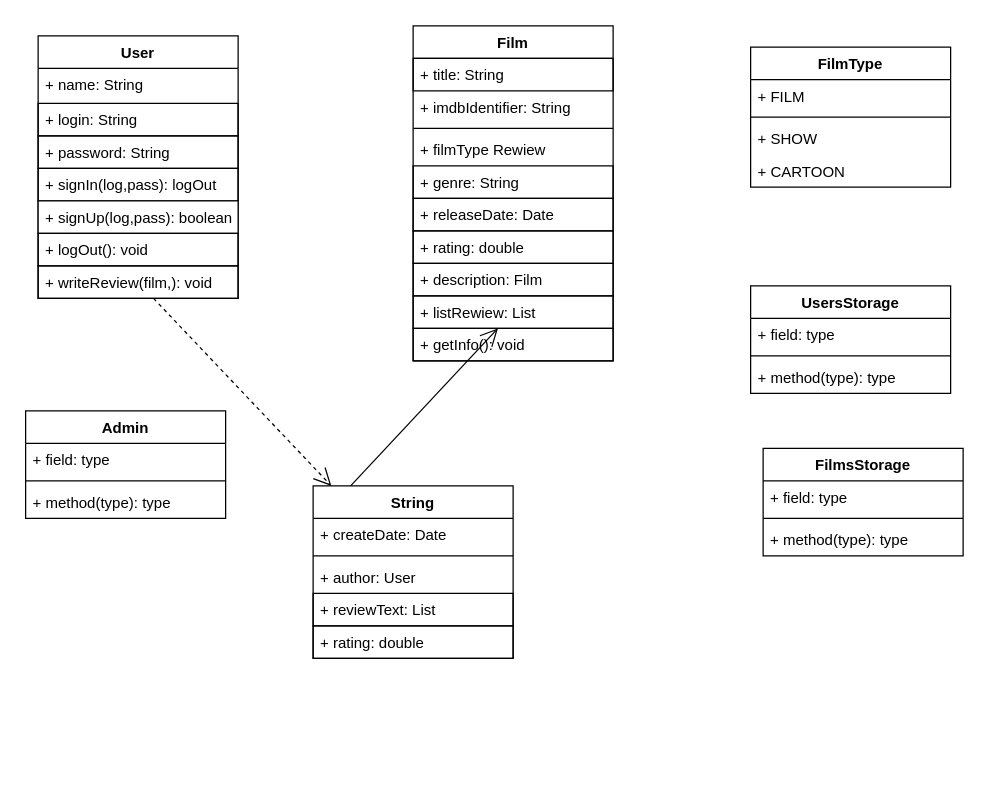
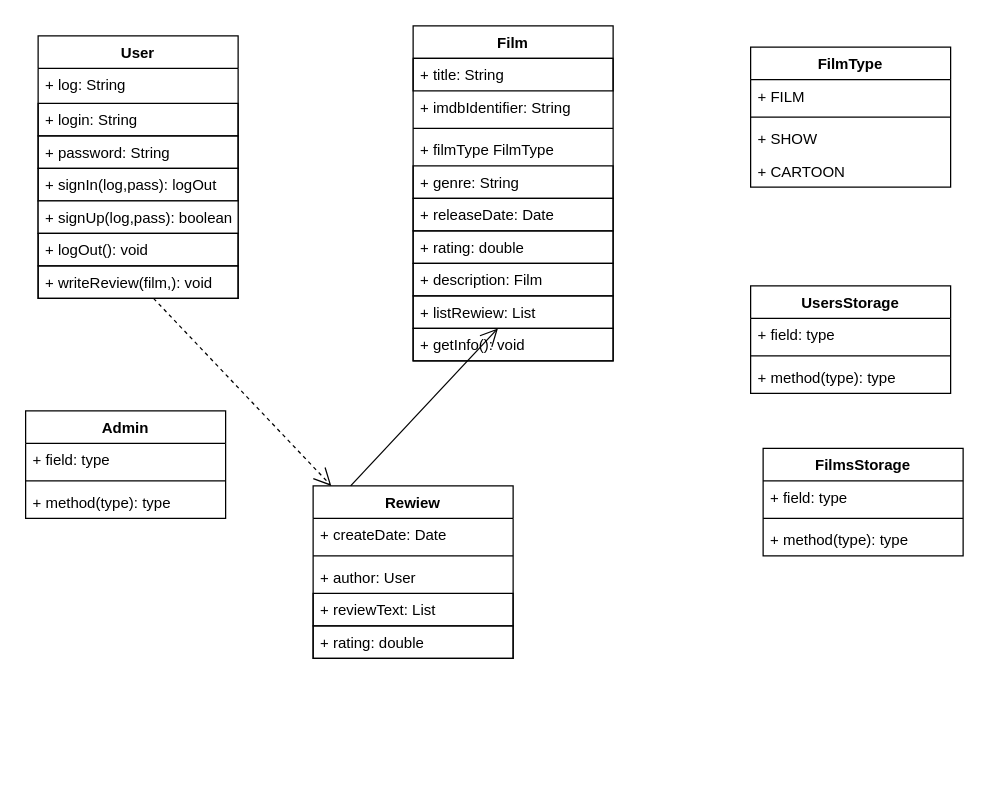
node "+ name: String": label "+ name: String" -> "+ log: String"
node "+ filmType Rewiew": label "+ filmType Rewiew" -> "+ filmType FilmType"
node "String": label "String" -> "Rewiew"
